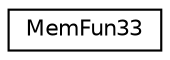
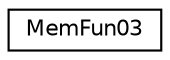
node "MemFun33": label "MemFun33" -> "MemFun03"
